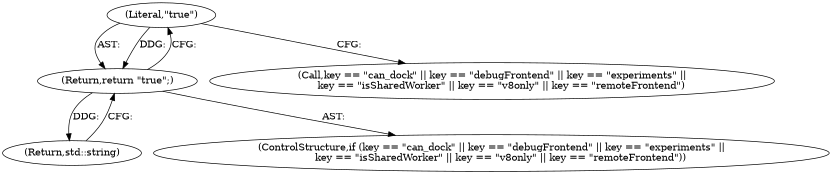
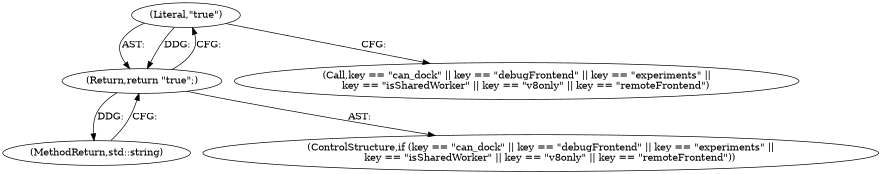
node "(Return,std::string)": label "(Return,std::string)" -> "(MethodReturn,std::string)"
